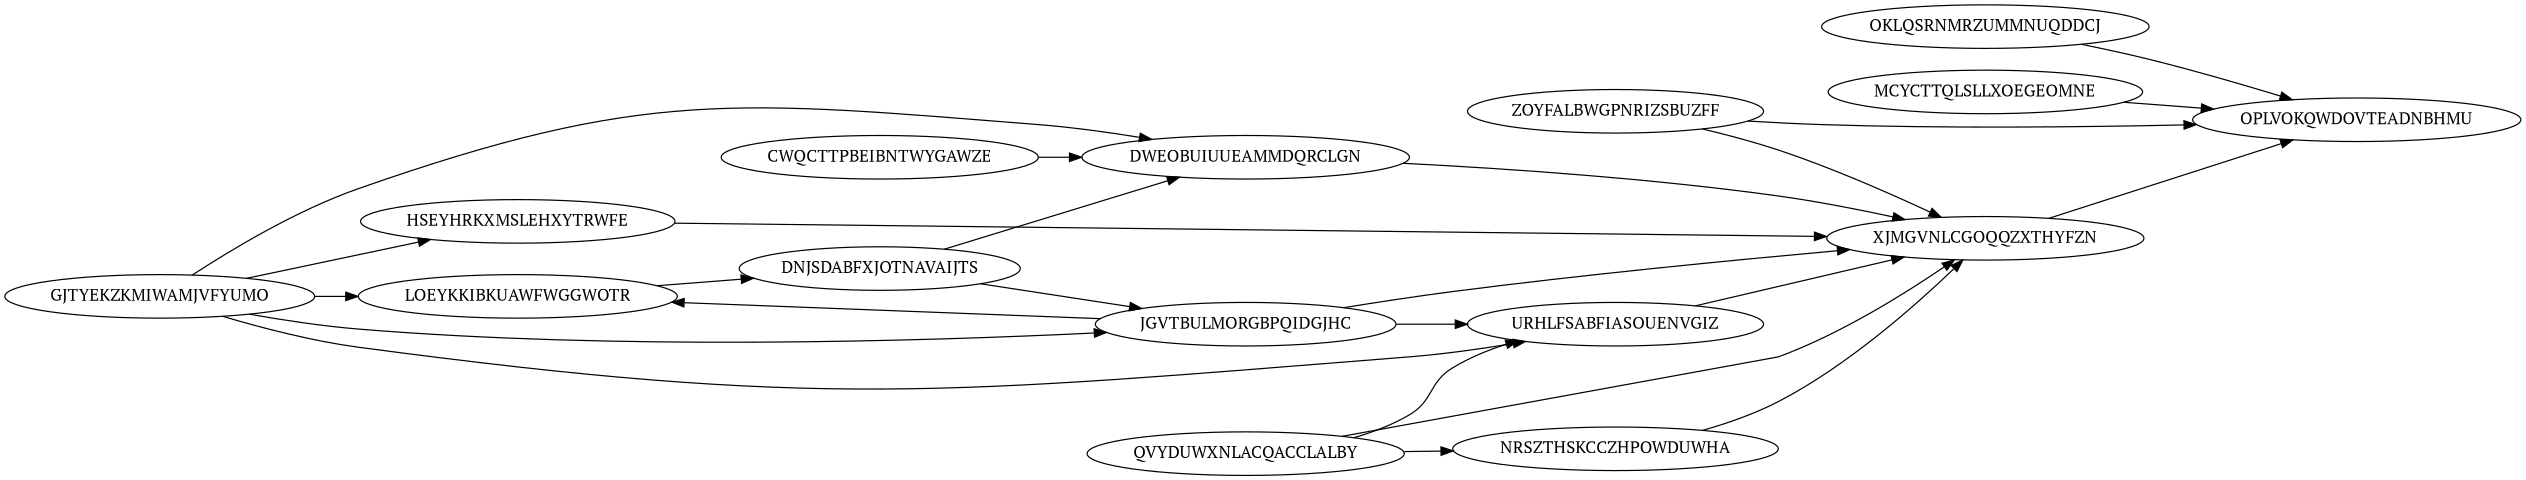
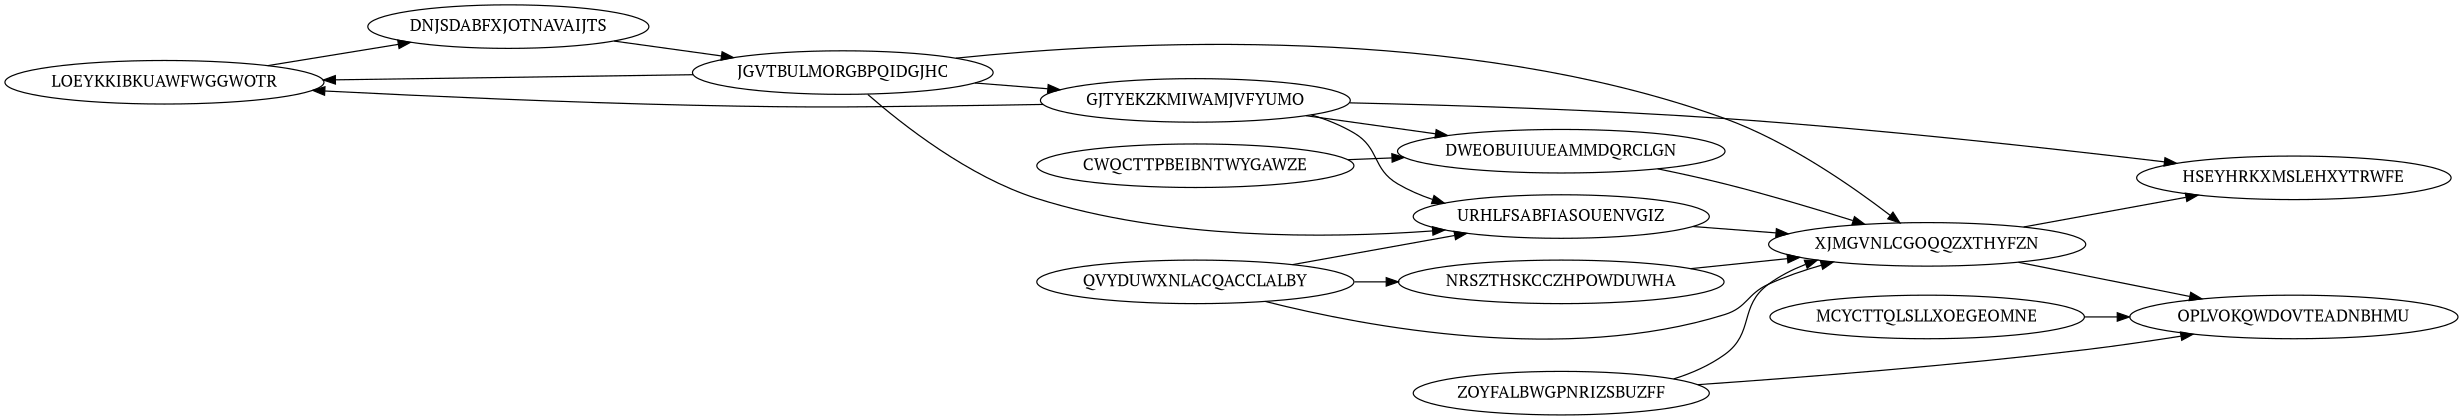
node "OKLQSRNMRZUMMNUQDDCJ": removed
edge "DNJSDABFXJOTNAVAIJTS" -> "DWEOBUIUUEAMMDQRCLGN": removed
edge "HSEYHRKXMSLEHXYTRWFE" -> "XJMGVNLCGOQQZXTHYFZN": reversed
edge "GJTYEKZKMIWAMJVFYUMO" -> "JGVTBULMORGBPQIDGJHC": reversed
